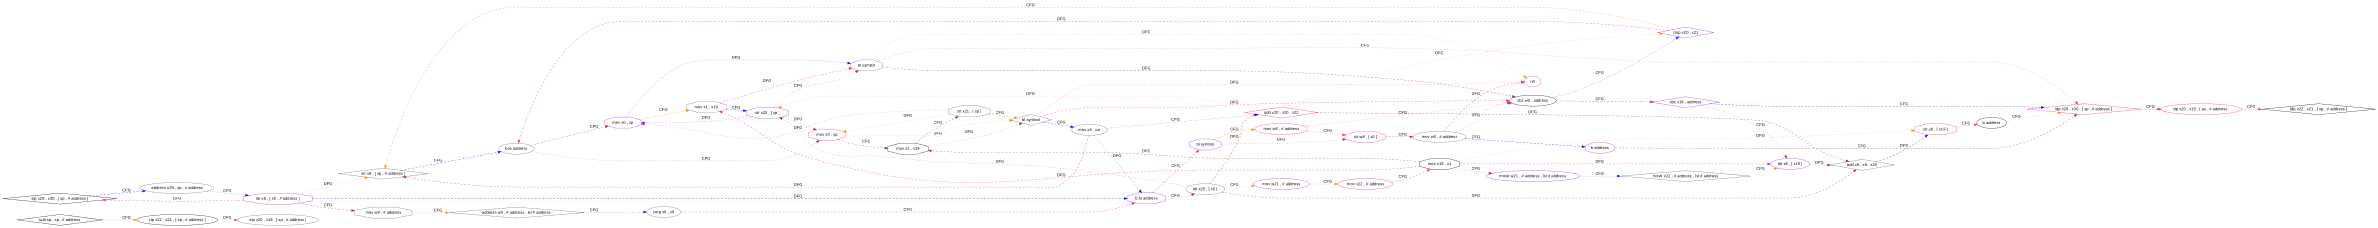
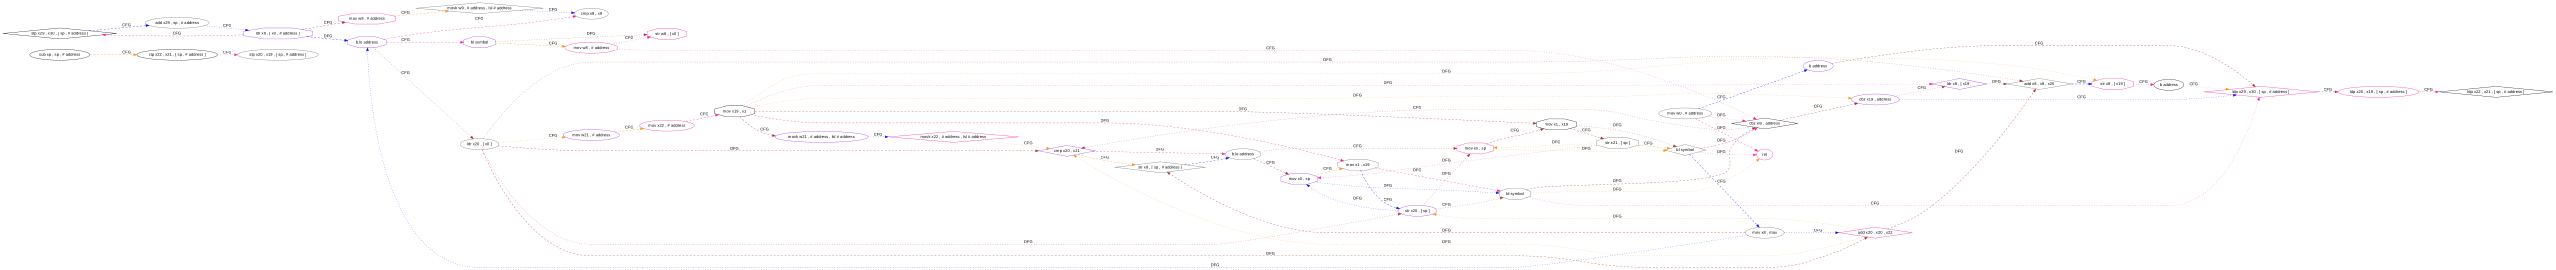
edge "cbz w0 , address" -> "cmp x20 , x21": color blue -> brown
edge "mov x19 , x1" -> "cbz x19 , address": added, label "DFG"
node "cbz w0 , address": shape ellipse -> diamond
node "cbz x19 , address": shape diamond -> ellipse
edge "cbz x19 , address" -> "ldp x29 , x30 , [ sp , # address ]": style dashed -> dotted
node "str x20 , [ sp ]": shape octagon -> ellipse
edge "mov w0 , # address" -> "cbz w0 , address": color brown -> deeppink
node "mov x8 , xzr": label "mov x8 , xzr" -> "mov x8 , mov"
edge "str w8 , [ x0 ]" -> "mov w0 , # address": removed, label "CFG"
edge "add x8 , x8 , x20" -> "str x8 , [ x19 ]": label "DFG" -> "CFG"
edge "ldr x20 , [ x0 ]" -> "cmp x20 , x21": added, label "DFG"
edge "mov x19 , x1" -> "ldr x8 , [ x19 ]": style dashed -> dotted
node "ldr x8 , [ x19 ]": shape ellipse -> diamond
edge "mov x19 , x1" -> "movk w21 , # address , lsl # address": style dotted -> dashed
edge "movk x22 , # address , lsl # address" -> "ldr x8 , [ x19 ]": now "movk x22 , # address , lsl # address" -> "cmp x20 , x21"
node "movk x22 , # address , lsl # address": color gray40 -> deeppink
edge "ldr x8 , [ x0 , # address ]" -> "str x8 , [ sp , # address ]": removed, label "DFG"
node "address x29 , sp , # address": label "address x29 , sp , # address" -> "add x29 , sp , # address"
edge "ldr x20 , [ x0 ]" -> "add x8 , x8 , x20": style dashed -> dotted
edge "cmp x8 , x9" -> "b.lo address": reversed
node "mov w9 , # address": color gray40 -> deeppink
node "address w9 , # address , lsl # address": label "address w9 , # address , lsl # address" -> "movk w9 , # address , lsl # address"
node "sub sp , sp , # address": shape diamond -> ellipse
